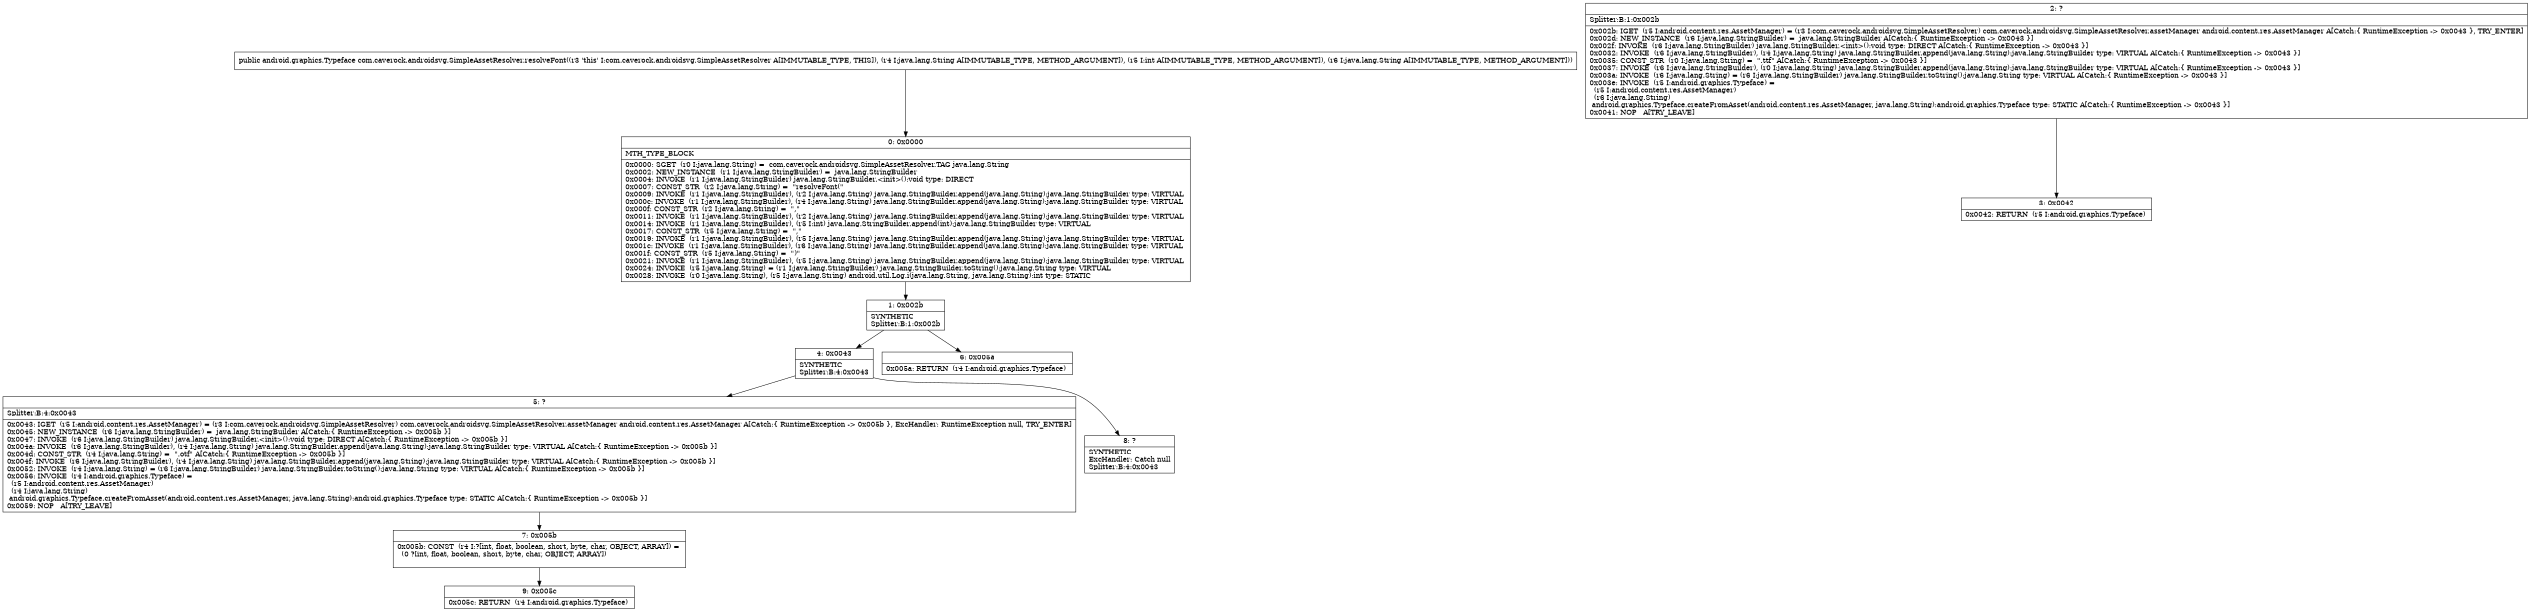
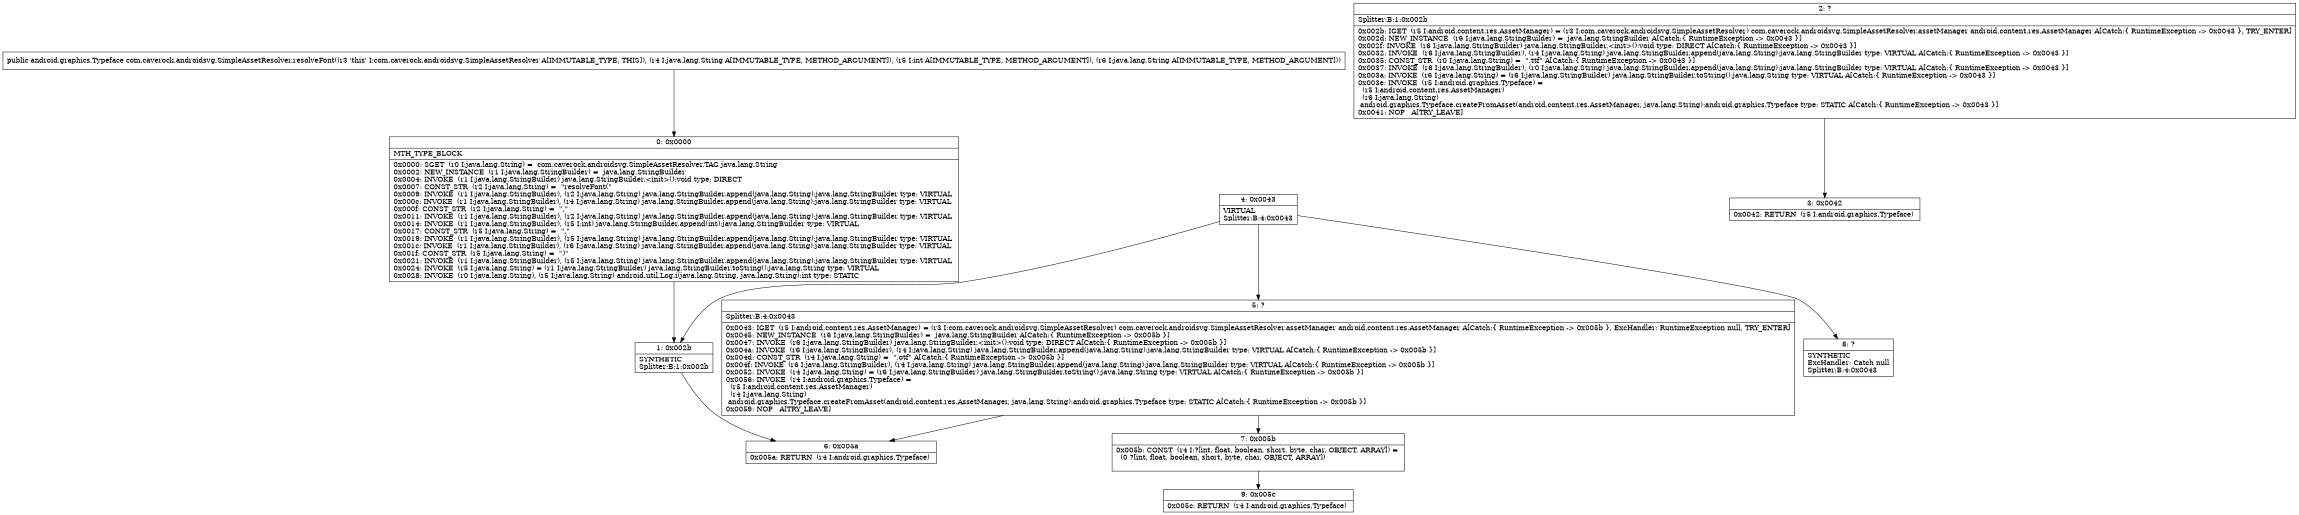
edge "1: 0x002b" -> "4: 0x0043": reversed
node "4: 0x0043": text "SYNTHETIC" -> "VIRTUAL"
edge "5: ?" -> "6: 0x005a": added
